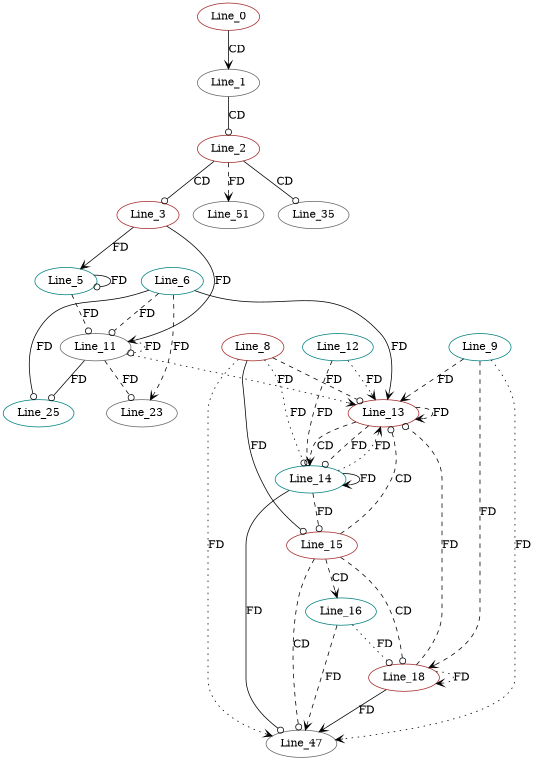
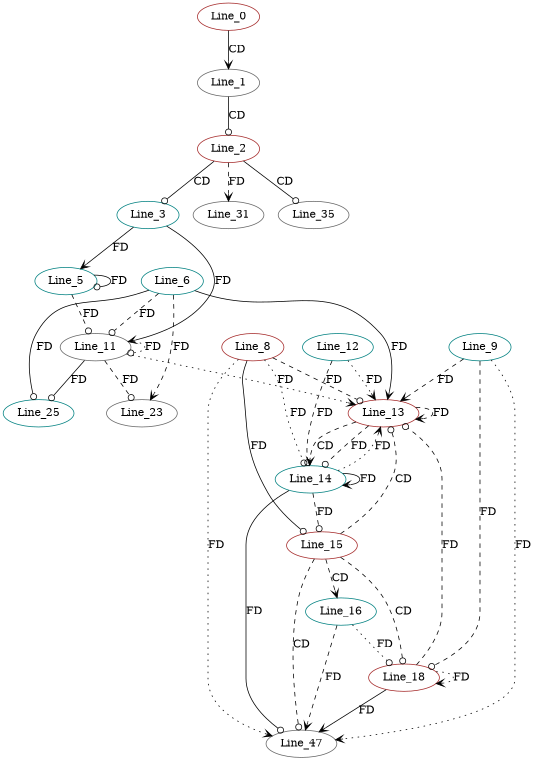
node "Line_3": color brown -> teal
node "Line_51": label "Line_51" -> "Line_31"
edge "Line_9" -> "Line_18": arrowhead vee -> odot
